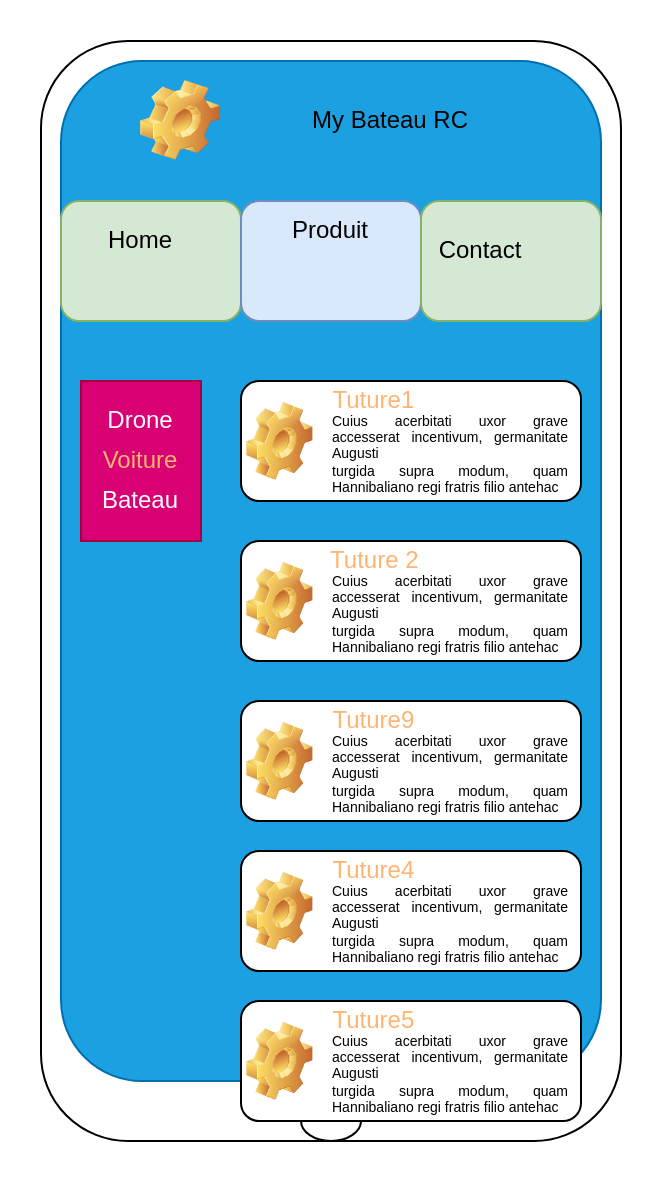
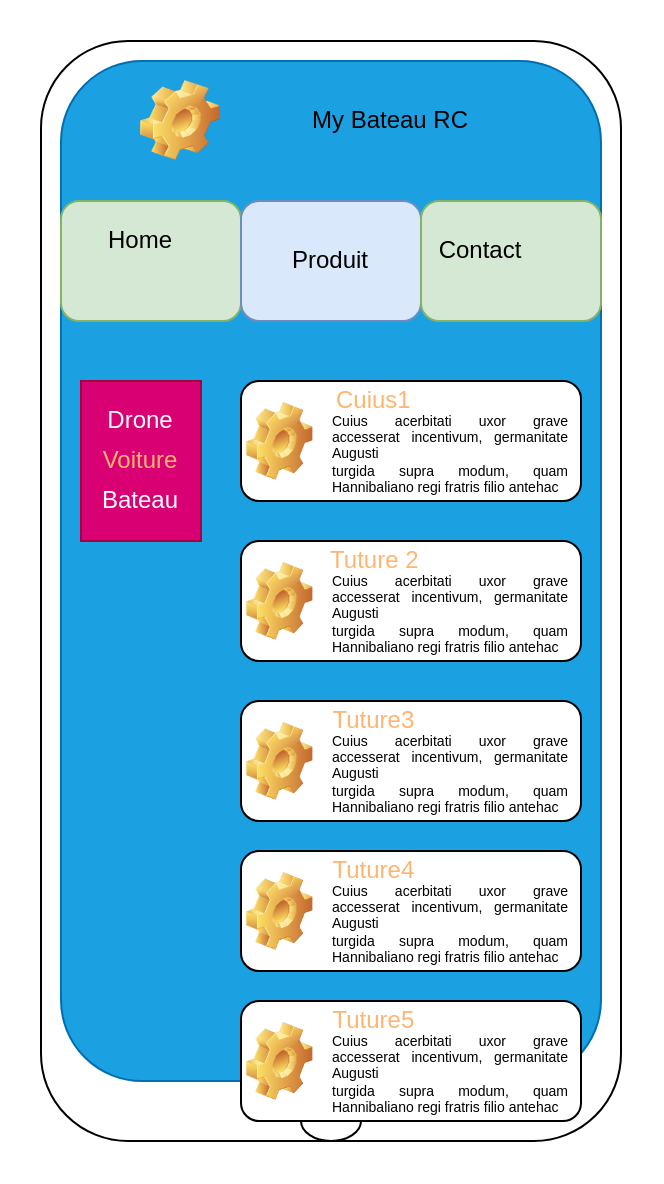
node "Produit": moved (331, 231) -> (331, 261)
node "Tuture1": label "Tuture1" -> "Cuius1"
node "Tuture9": label "Tuture9" -> "Tuture3"
